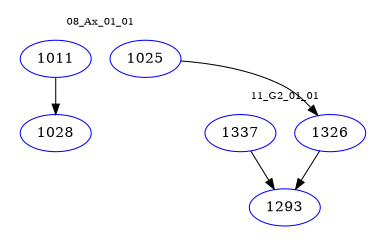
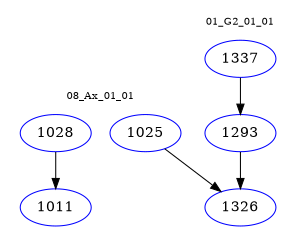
edge "1011" -> "1028": reversed
cluster "11_G2_01_01": label "11_G2_01_01" -> "01_G2_01_01"
edge "1326" -> "1293": reversed
